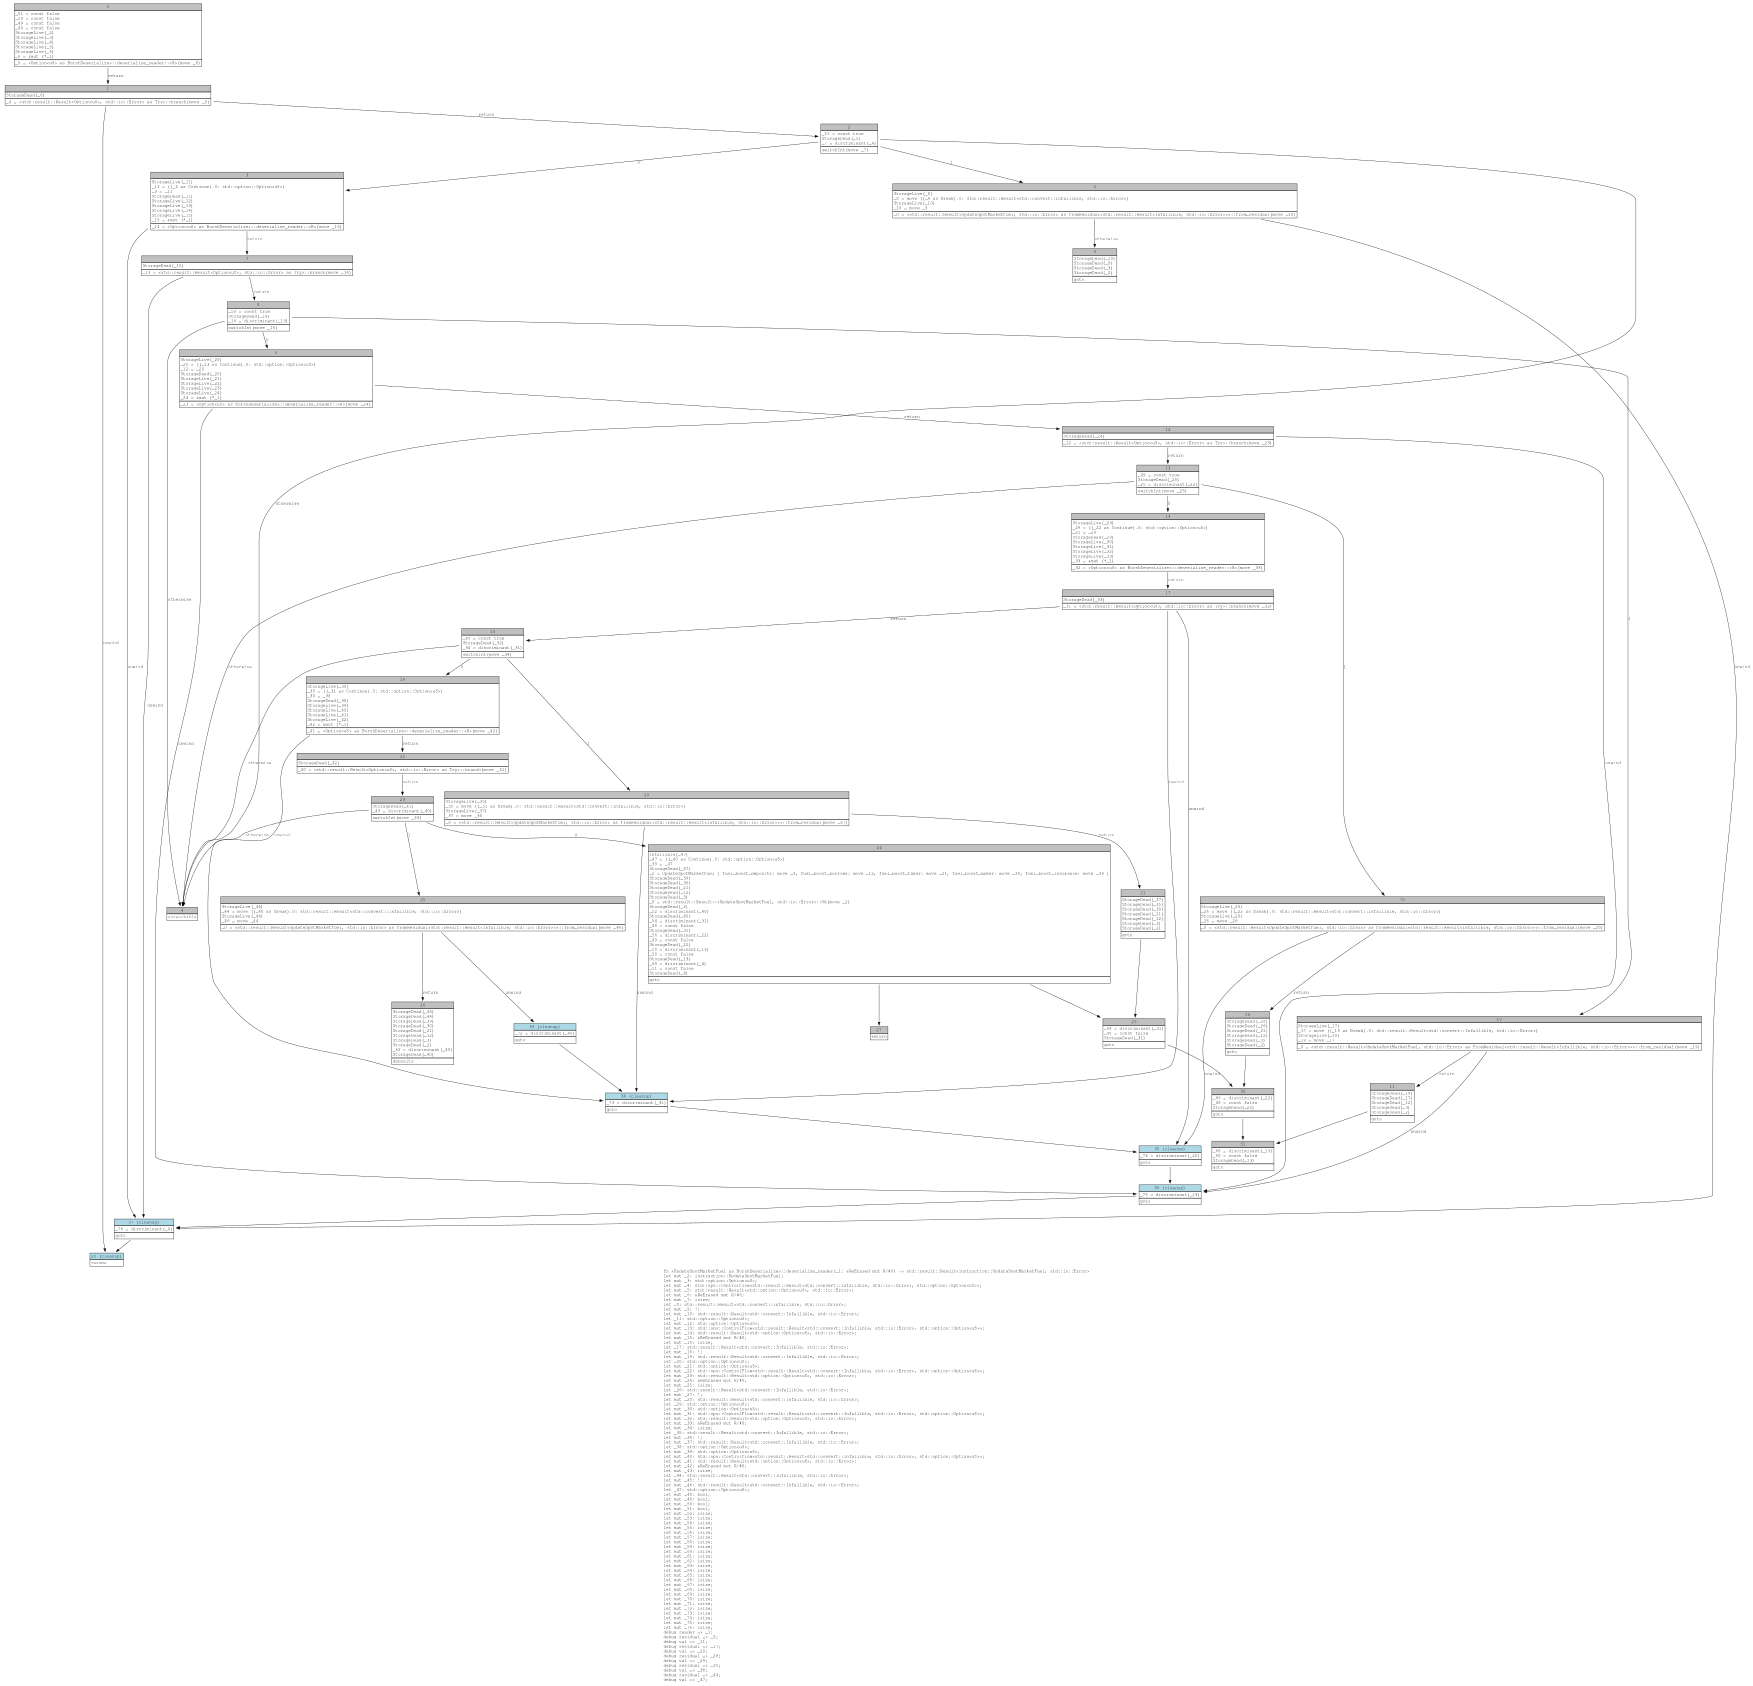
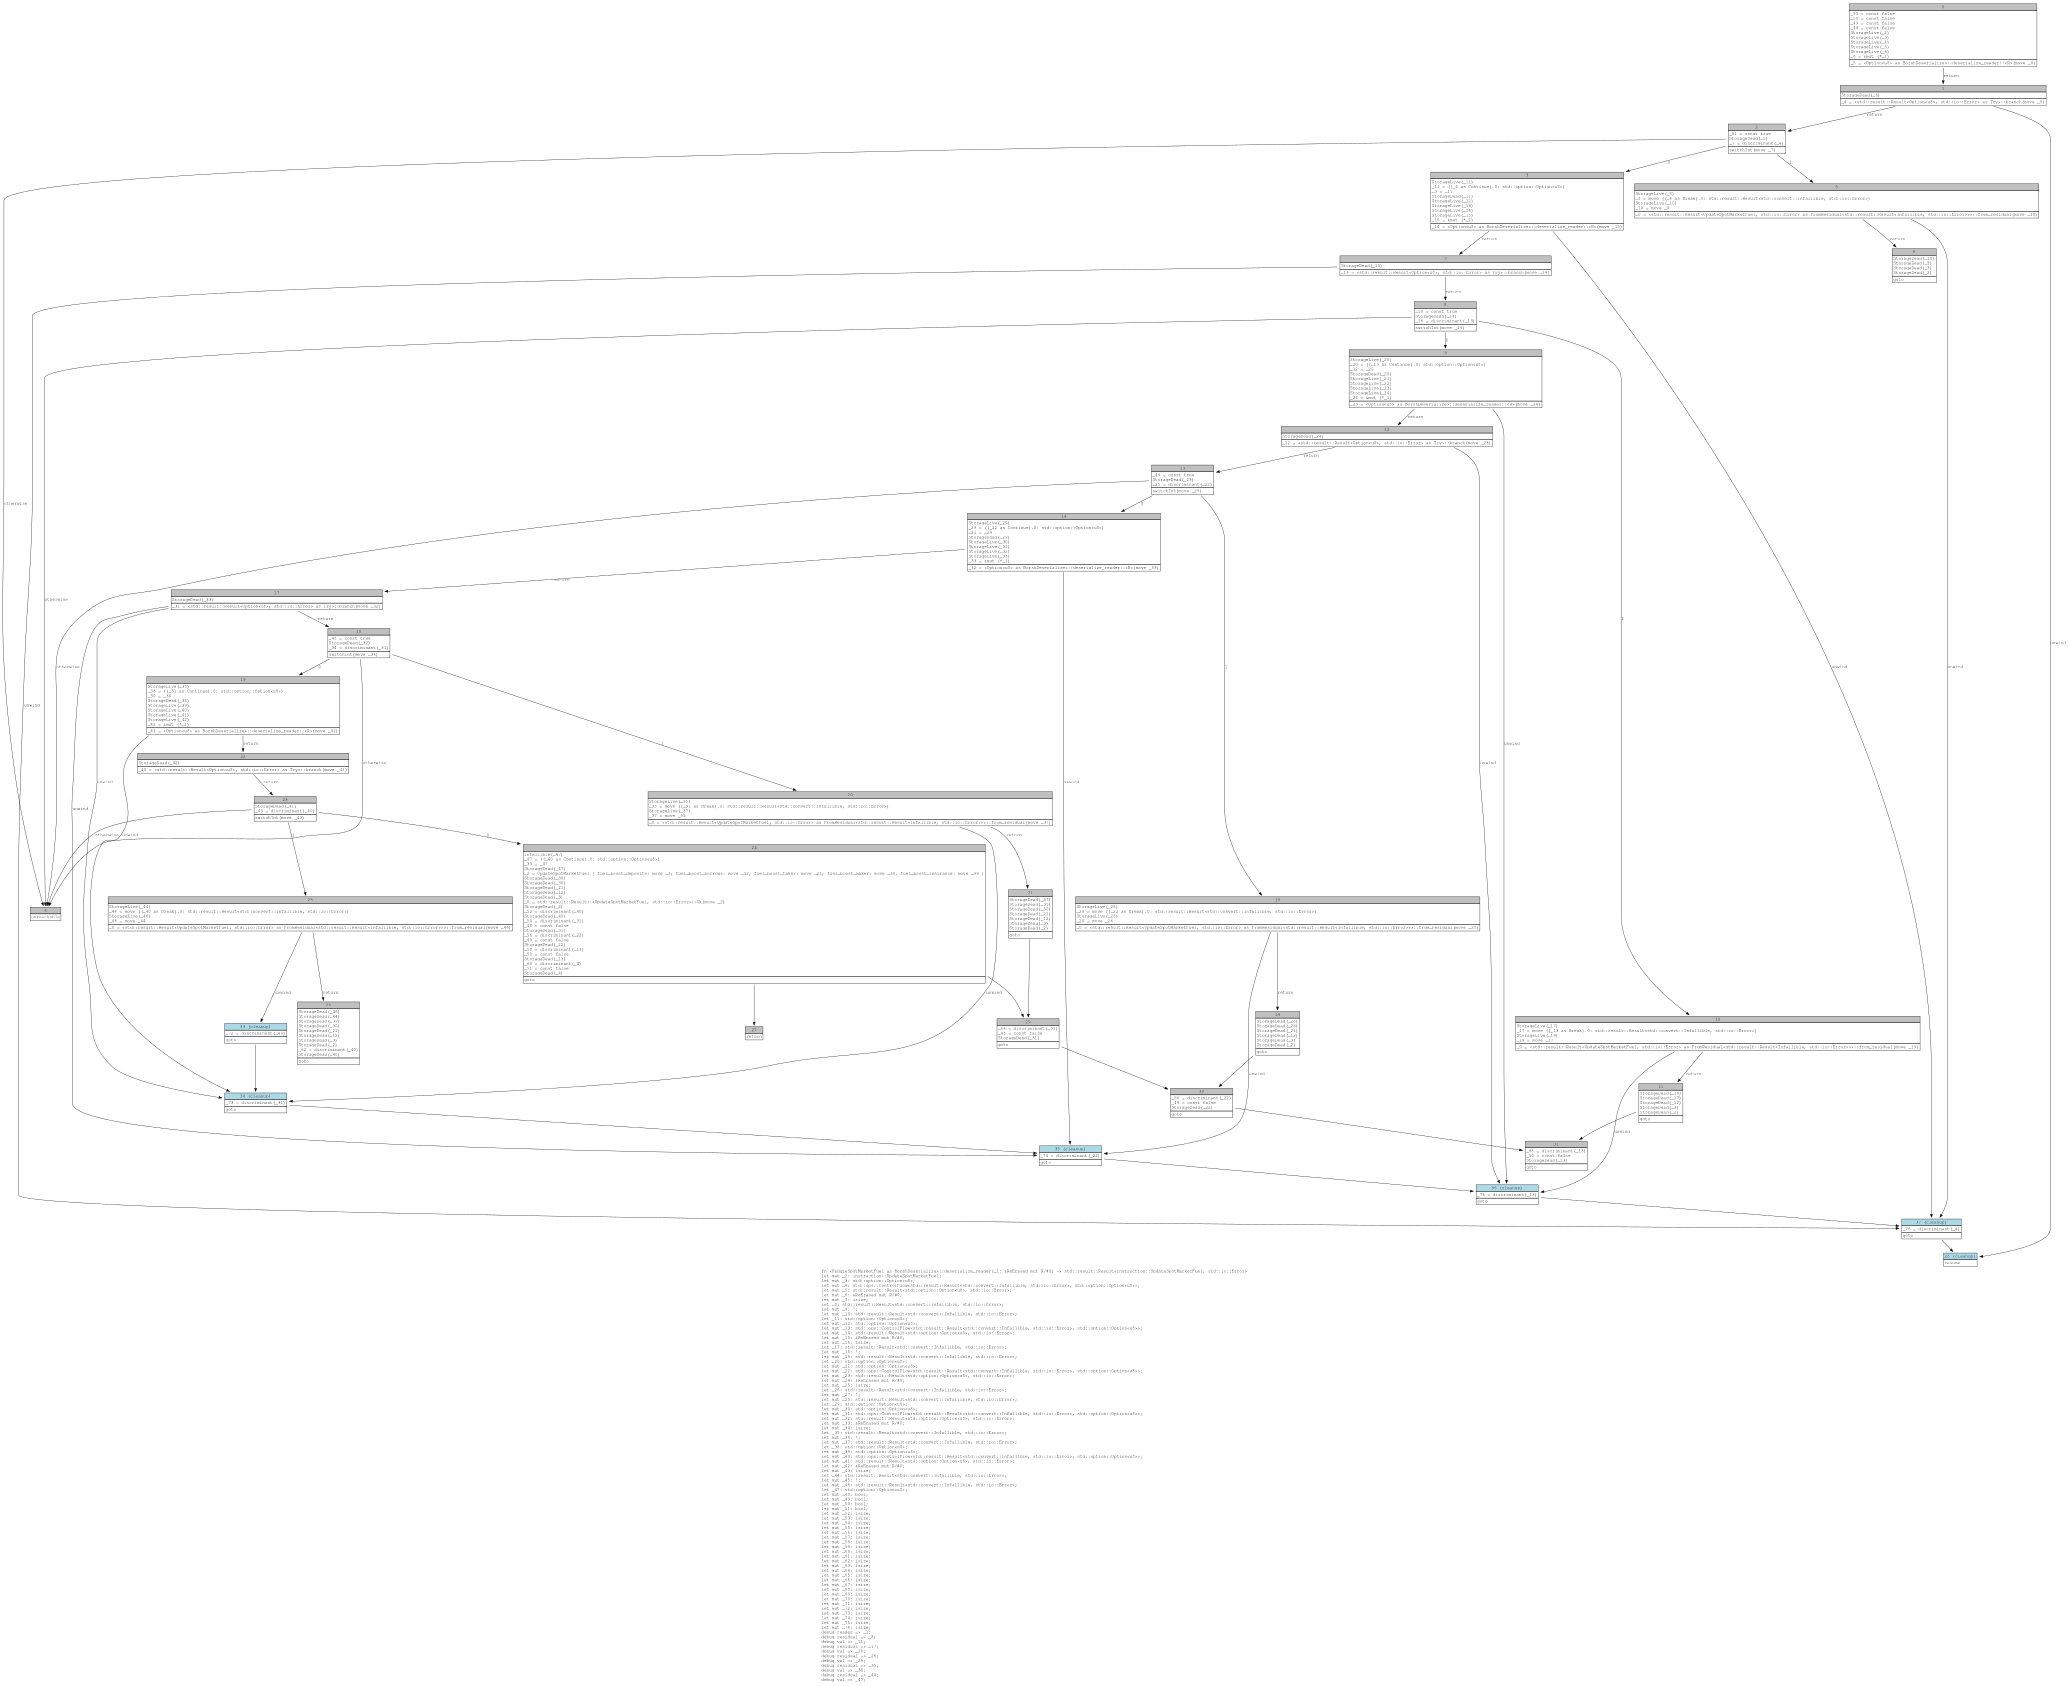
edge "5" -> "6": label "otherwise" -> "return"
edge "14" -> "35 (cleanup)": added, label "unwind"
node "26": text "deposits" -> "goto"
